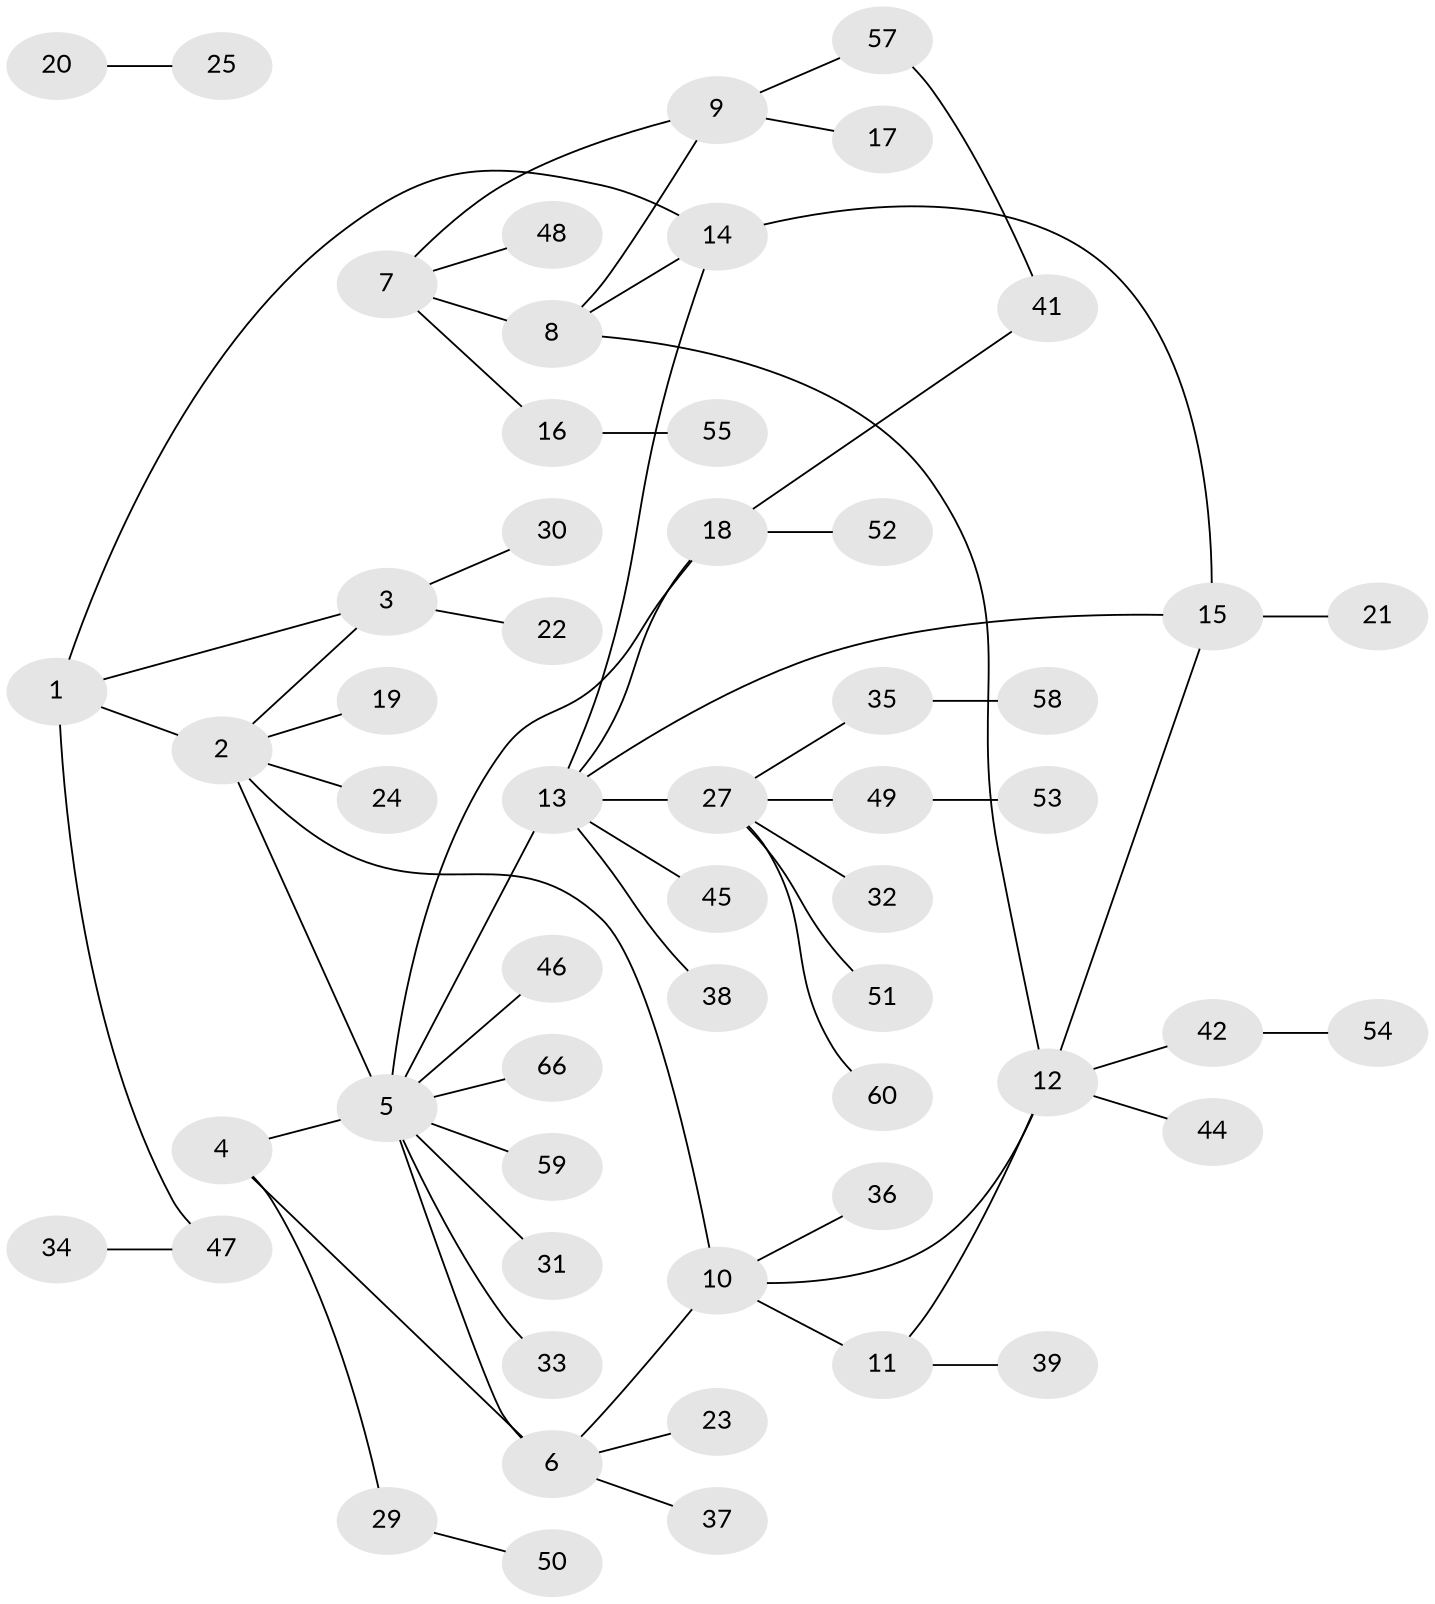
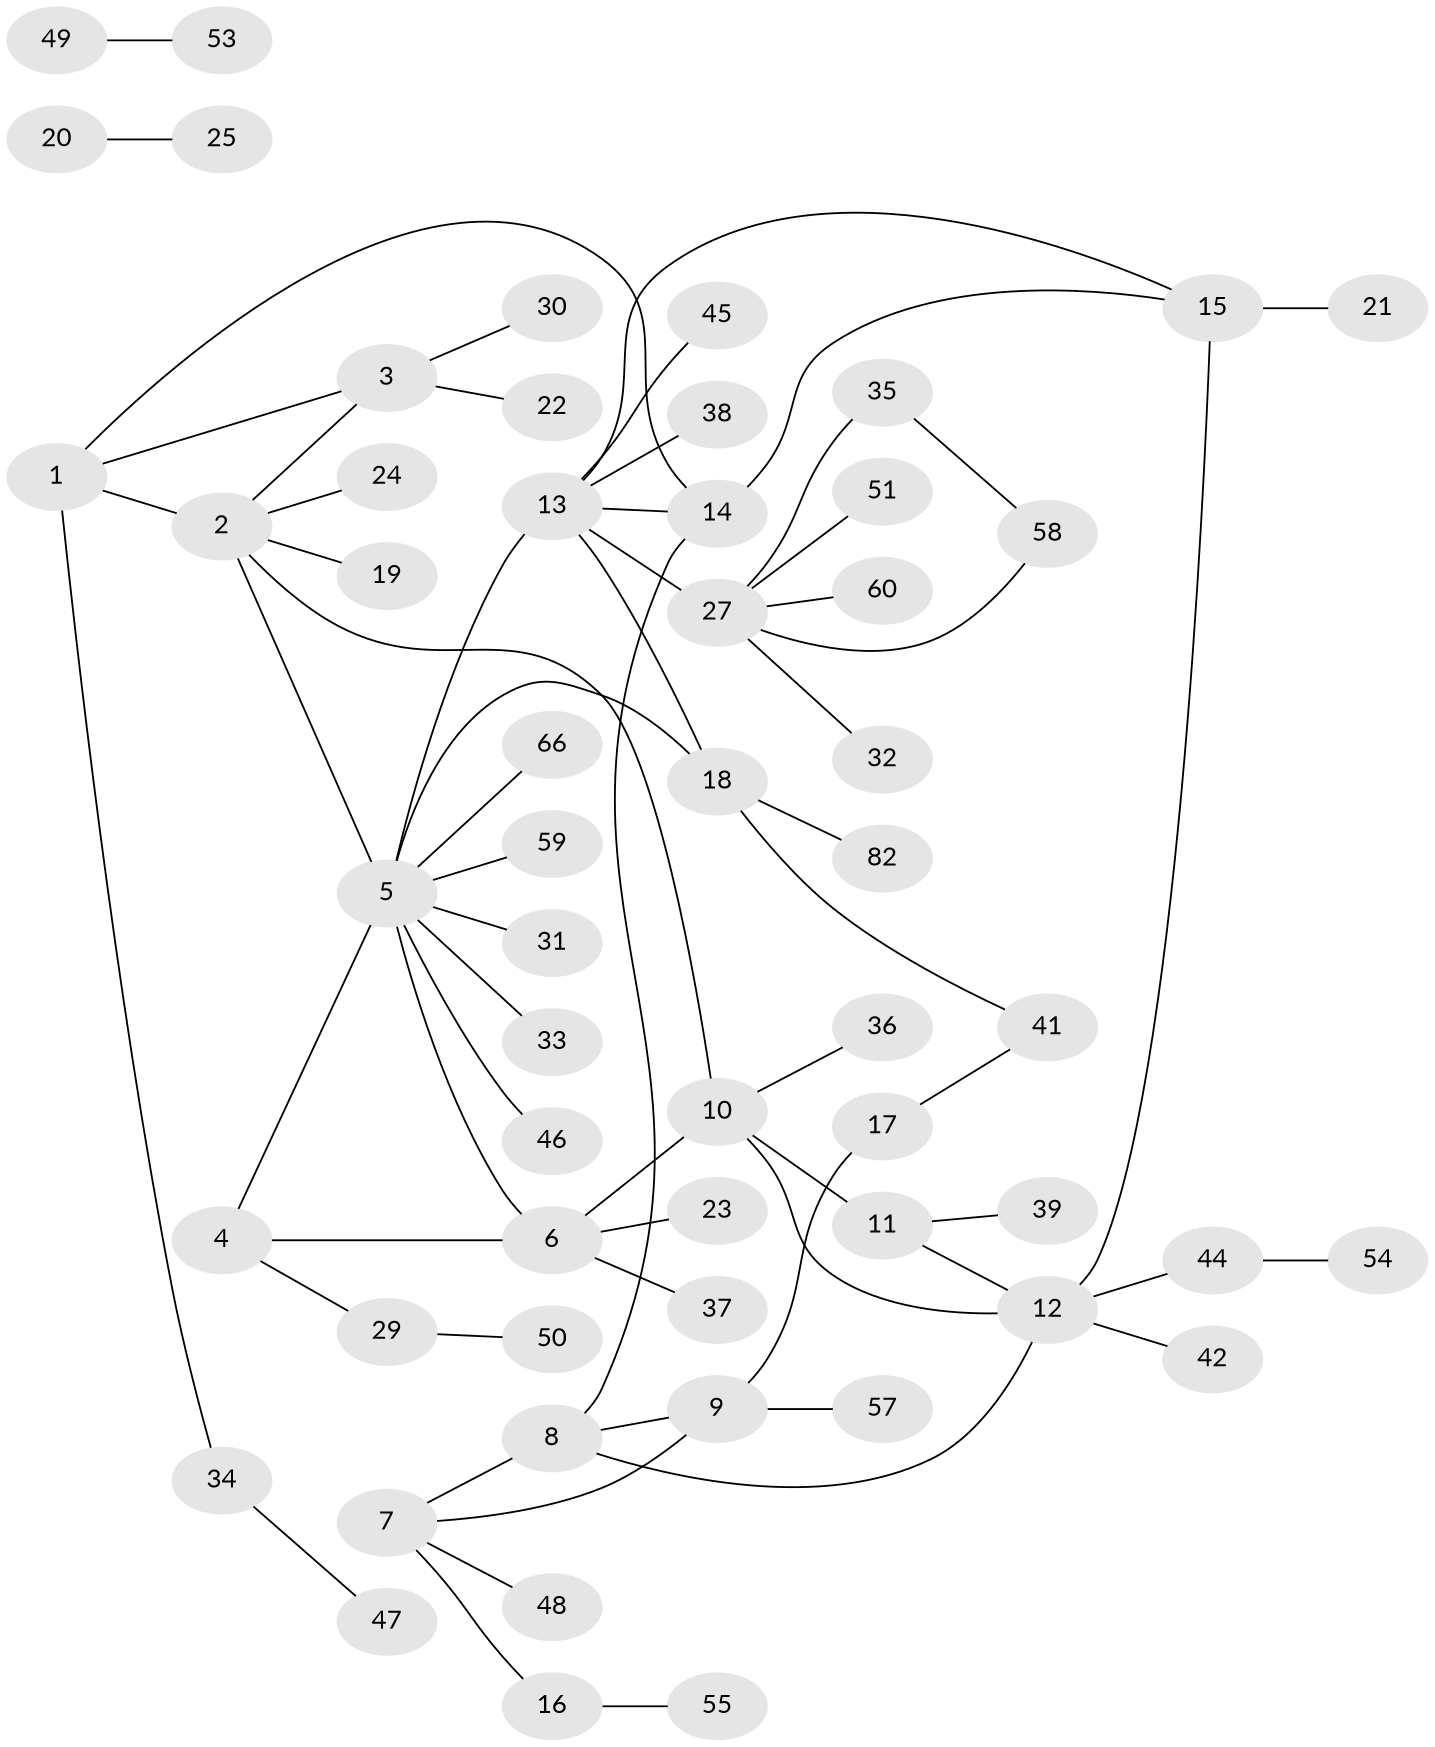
edge "57" -- "41": now "17" -- "41"
node "52": label "52" -> "82"
edge "27" -- "49": now "27" -- "58"
edge "1" -- "47": now "1" -- "34"
edge "42" -- "54": now "44" -- "54"
